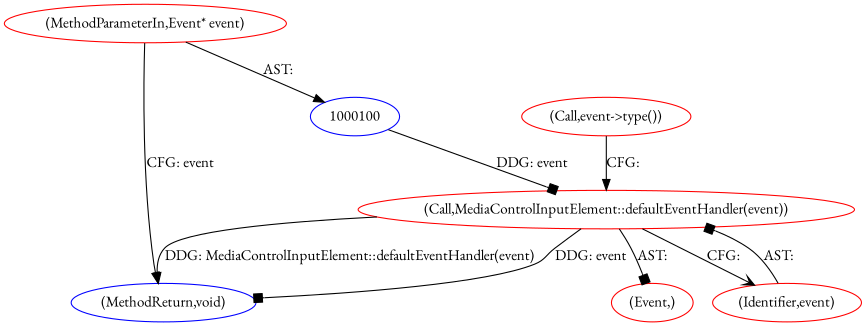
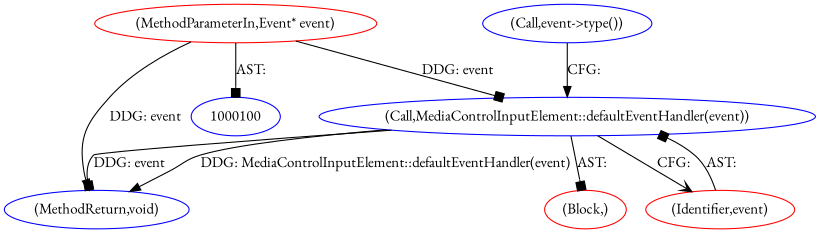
edge "(MethodParameterIn,Event* event)" -> "1000100": arrowhead normal -> box
node "(Call,event->type())": color red -> blue
edge "1000100" -> "(Call,MediaControlInputElement::defaultEventHandler(event))": now "(MethodParameterIn,Event* event)" -> "(Call,MediaControlInputElement::defaultEventHandler(event))"
edge "(MethodParameterIn,Event* event)" -> "(MethodReturn,void)": label "CFG: event" -> "DDG: event"
node "(Call,MediaControlInputElement::defaultEventHandler(event))": color red -> blue
node "(Event,)": label "(Event,)" -> "(Block,)"
